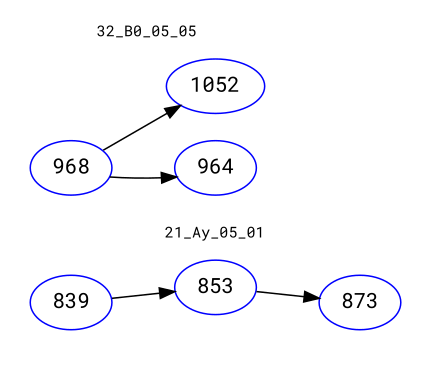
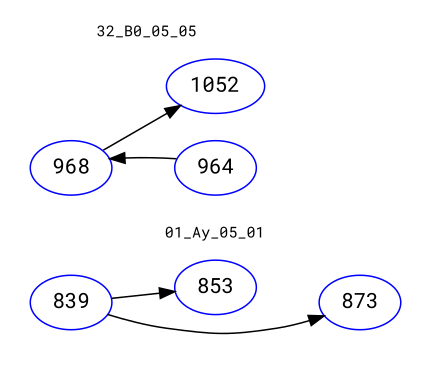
edge "968" -> "964": reversed
cluster "21_Ay_05_01": label "21_Ay_05_01" -> "01_Ay_05_01"
edge "853" -> "873": now "839" -> "873"
